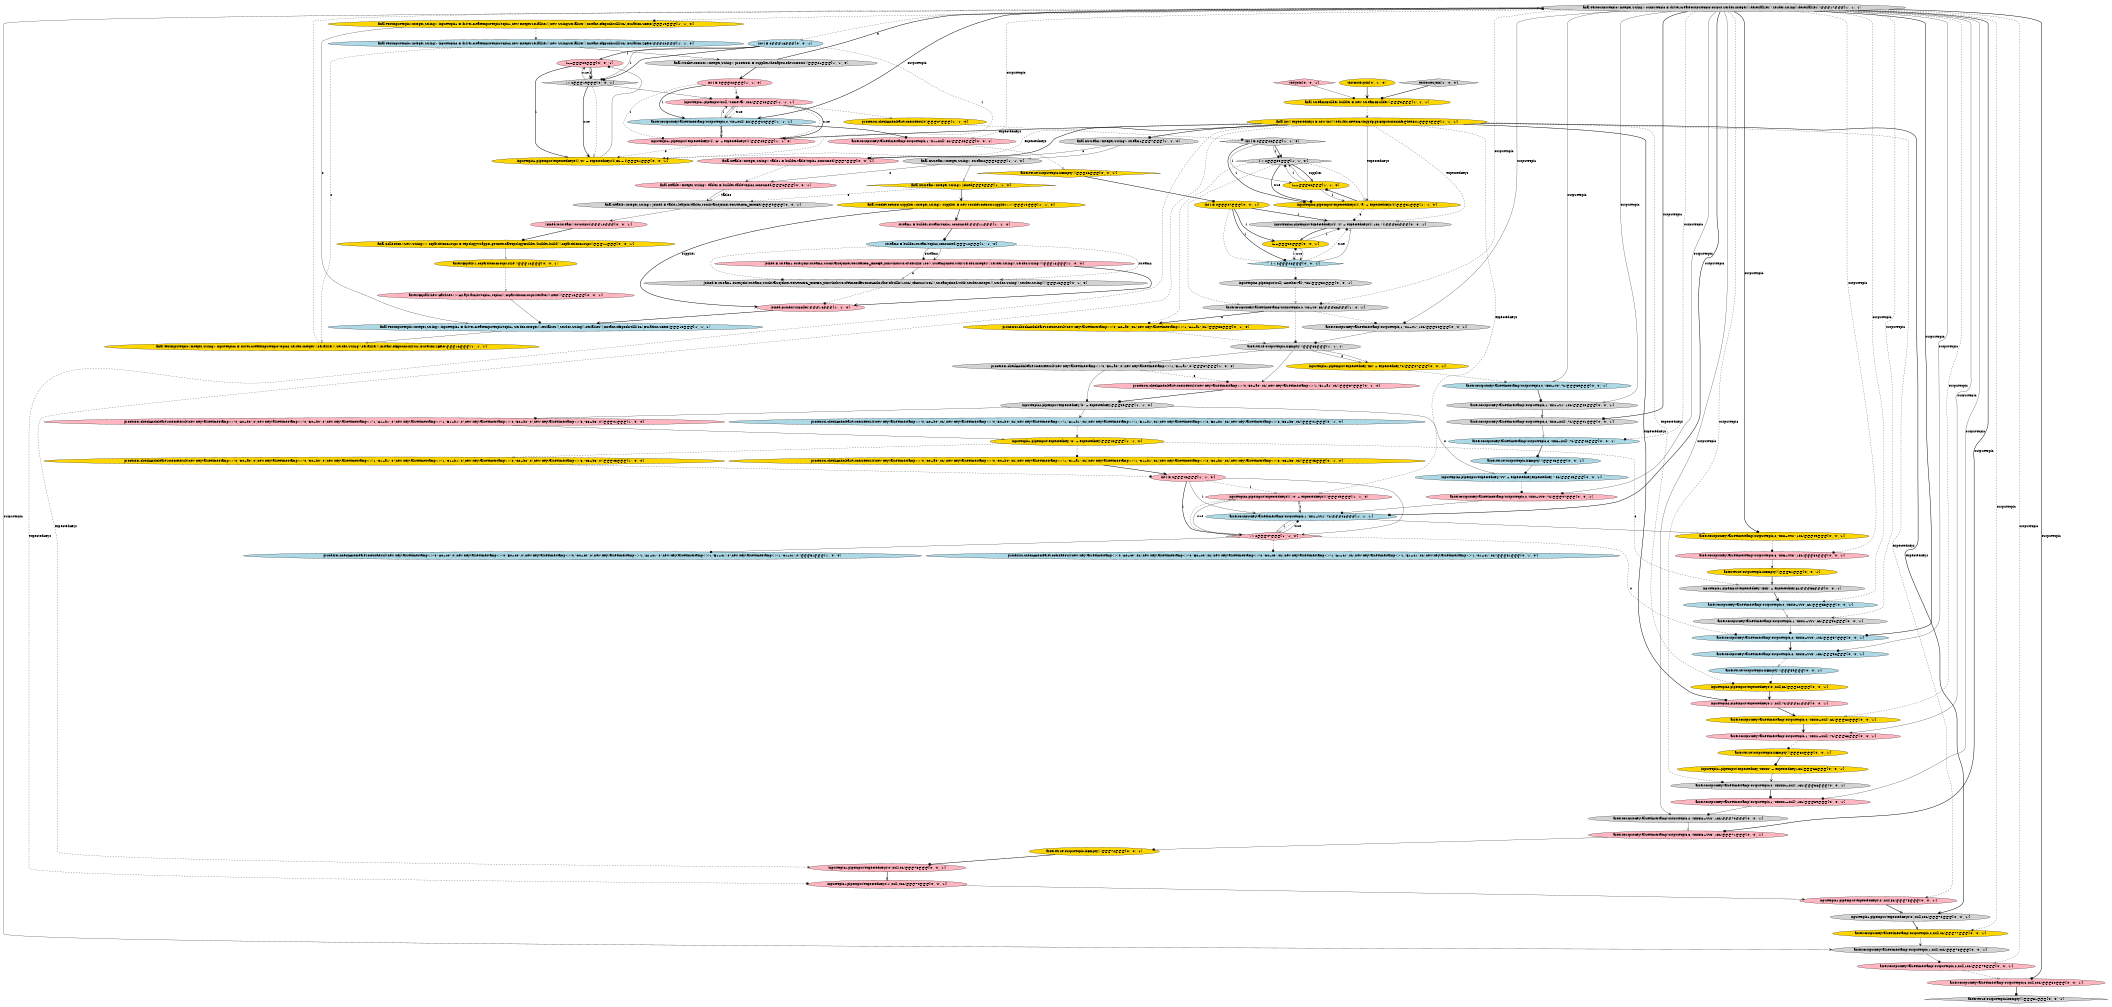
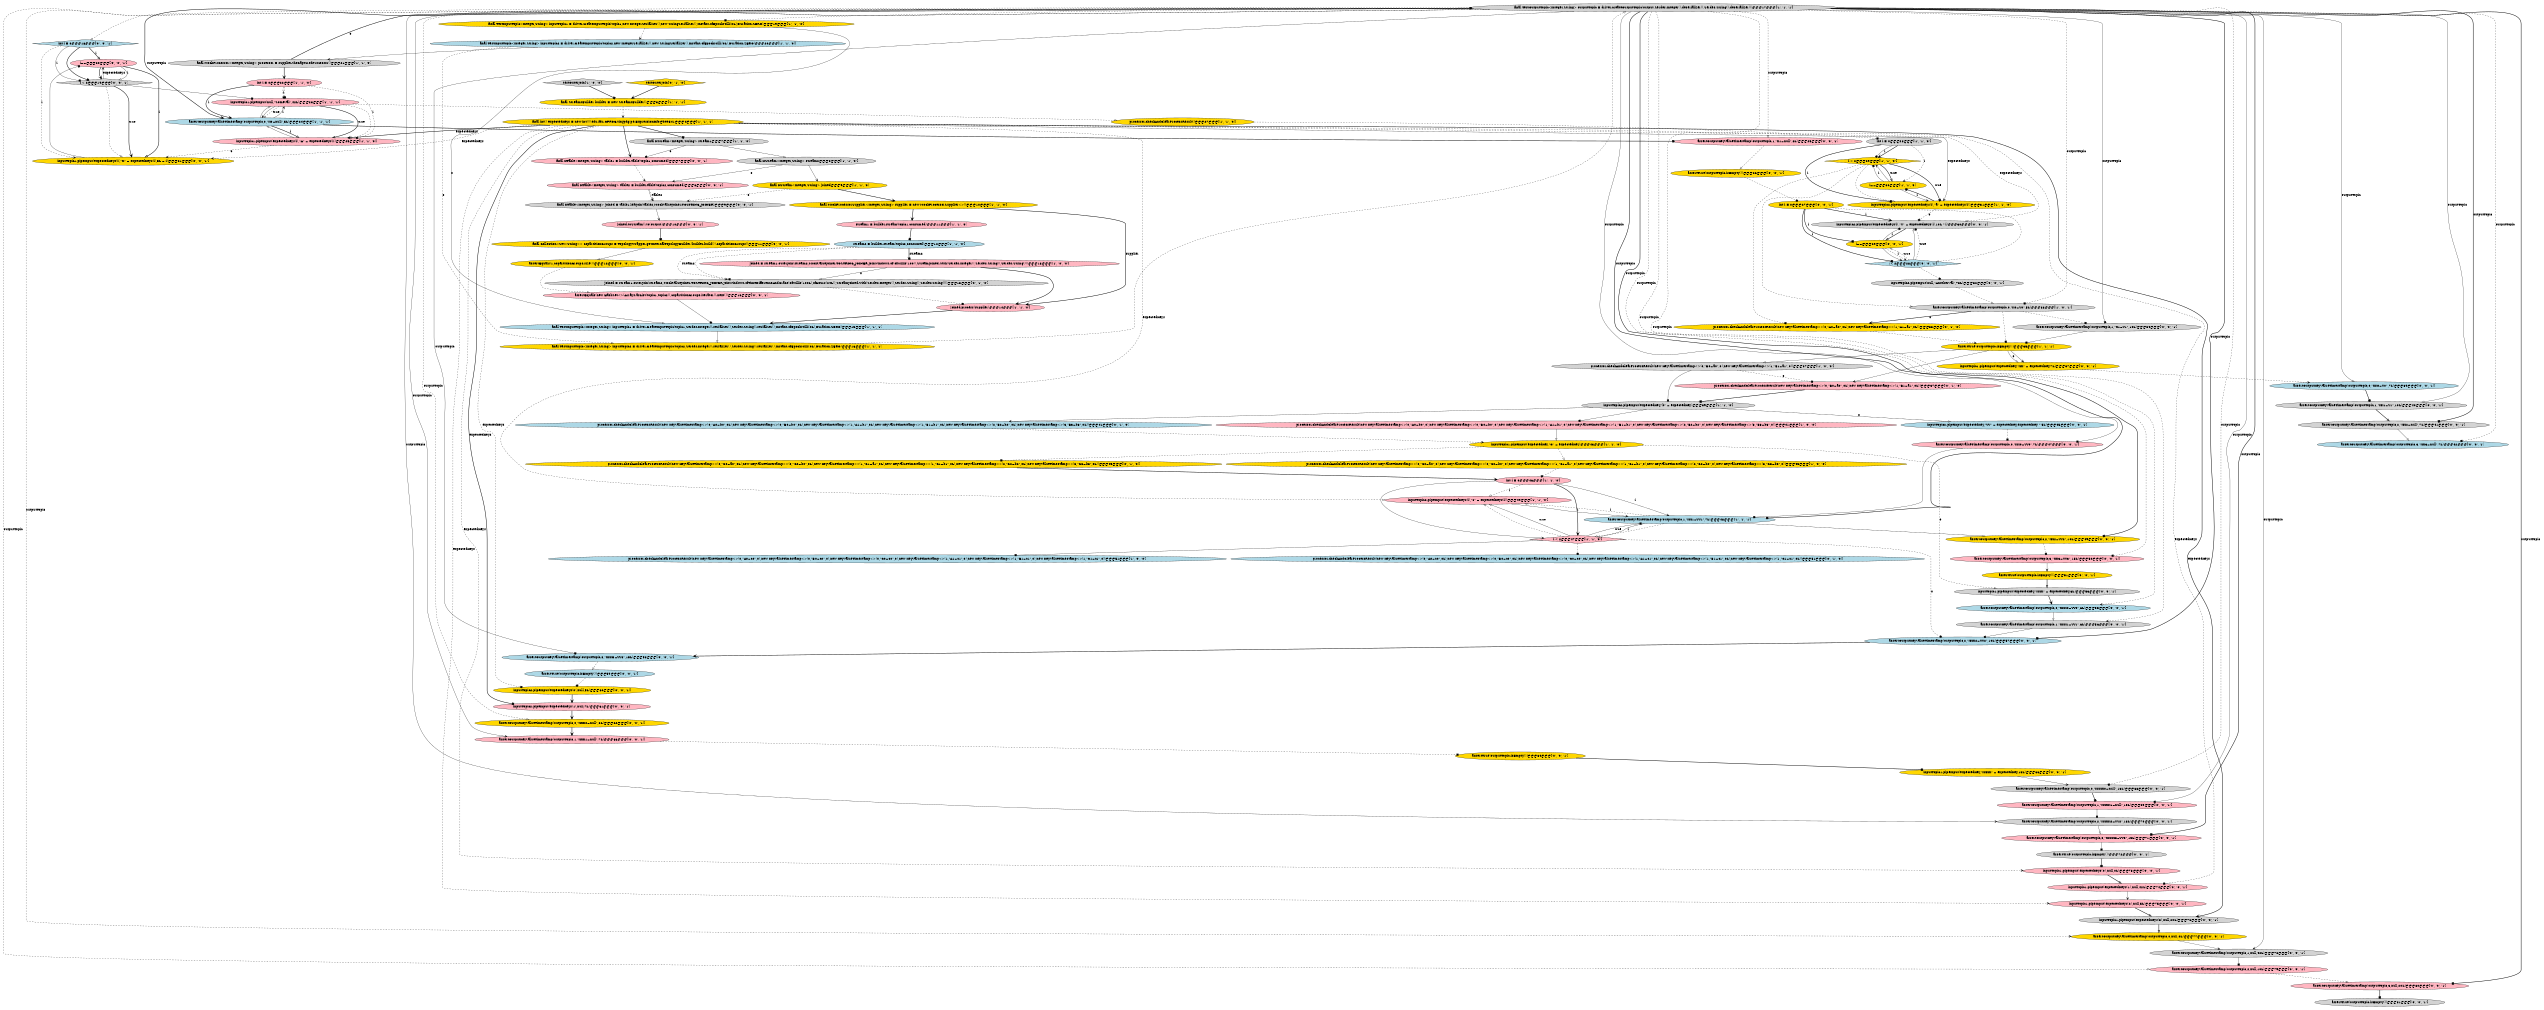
node "int i = 0@@@18@@@['0', '0', '1']": shape ellipse -> diamond
edge "i < 2@@@19@@@['0', '0', '1']" -> "i++@@@20@@@['0', '0', '1']": label "true" -> "expectedKeys"
node "testJoin['0', '0', '1']": removed
node "testOuterJoin['0', '1', '0']": shape ellipse -> diamond
node "int i = 0@@@28@@@['1', '1', '0']": shape diamond -> ellipse
node "i < 2@@@29@@@['1', '1', '0']": fillcolor lightgrey -> gold
edge "int i = 0@@@28@@@['1', '1', '0']" -> "i++@@@30@@@['1', '1', '0']": style solid -> dashed
edge "final KStream<Integer,String> stream2@@@8@@@['1', '1', '0']" -> "final KStream<Integer,String> joined@@@9@@@['1', '1', '0']": arrowhead onormal -> vee
node "assertTrue(outputTopic.isEmpty())@@@26@@@['0', '0', '1']": shape diamond -> ellipse
edge "i < 2@@@29@@@['1', '1', '0']" -> "i++@@@30@@@['1', '1', '0']": label "supplier" -> "true"
node "final KStream<Integer,String> joined@@@9@@@['1', '1', '0']": shape diamond -> ellipse
edge "assertTrue(outputTopic.isEmpty())@@@26@@@['0', '0', '1']" -> "int i = 0@@@27@@@['0', '0', '1']": style bold -> dashed
edge "int i = 0@@@27@@@['0', '0', '1']" -> "i++@@@29@@@['0', '0', '1']": arrowhead vee -> box
edge "i < 2@@@28@@@['0', '0', '1']" -> "i++@@@29@@@['0', '0', '1']": arrowhead box -> onormal
node "assertTrue(outputTopic.isEmpty())@@@35@@@['1', '1', '1']": fillcolor lightgrey -> gold
node "assertTrue(outputTopic.isEmpty())@@@43@@@['0', '0', '1']": removed
node "assertTrue(outputTopic.isEmpty())@@@72@@@['0', '0', '1']": fillcolor gold -> lightgrey
node "assertTrue(outputTopic.isEmpty())@@@81@@@['0', '0', '1']": shape diamond -> ellipse
